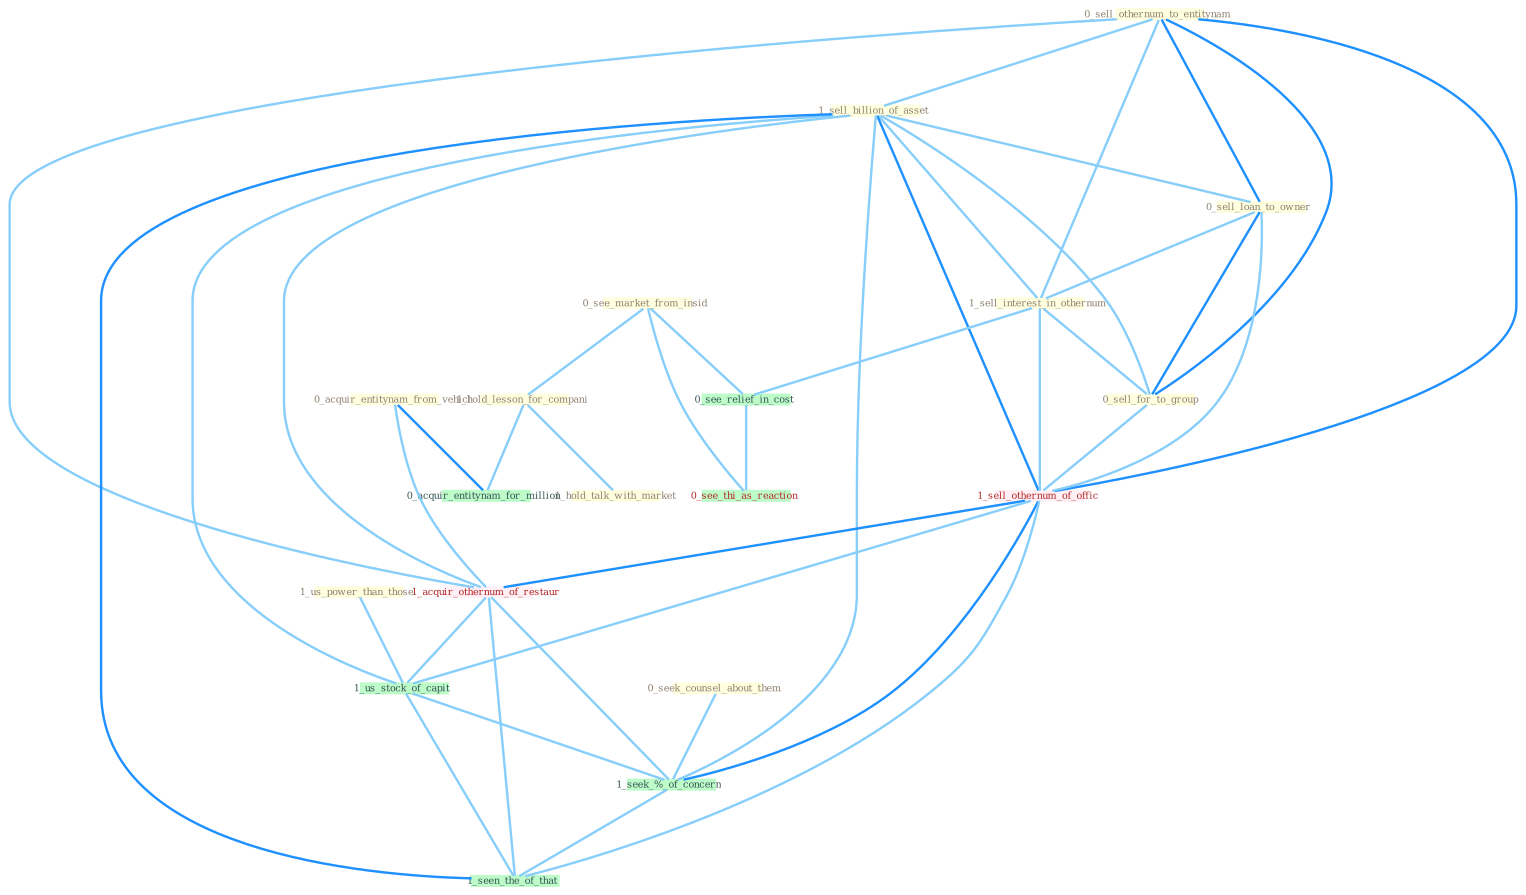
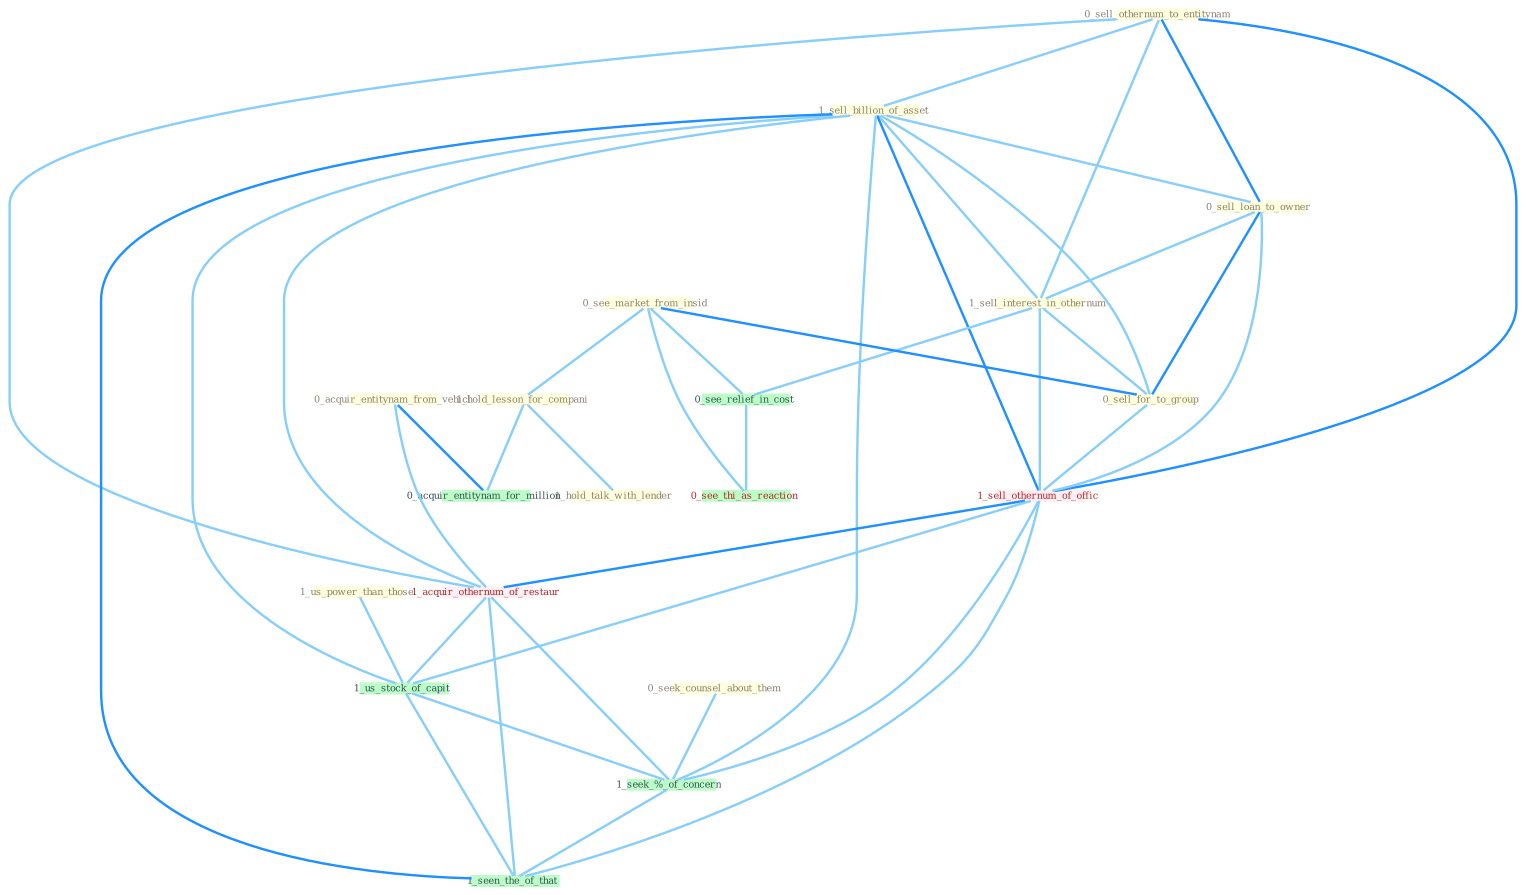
edge "0_sell_othernum_to_entitynam" -- "0_sell_for_to_group": now "0_see_market_from_insid" -- "0_sell_for_to_group"
node "1_hold_talk_with_market": label "1_hold_talk_with_market" -> "1_hold_talk_with_lender"
edge "1_sell_othernum_of_offic" -- "1_seek_%_of_concern": color #1e90ff -> #87cefa
